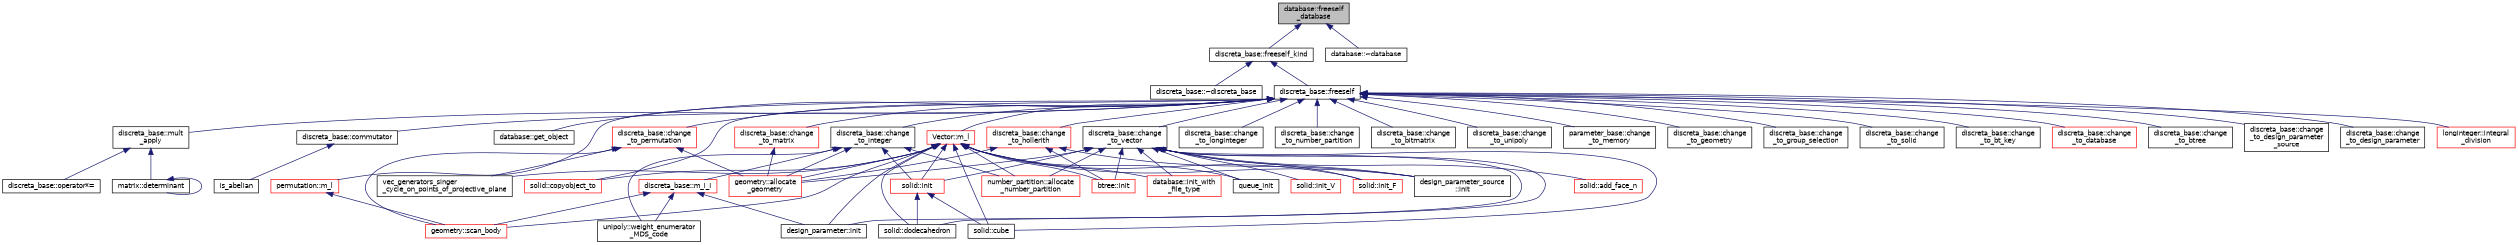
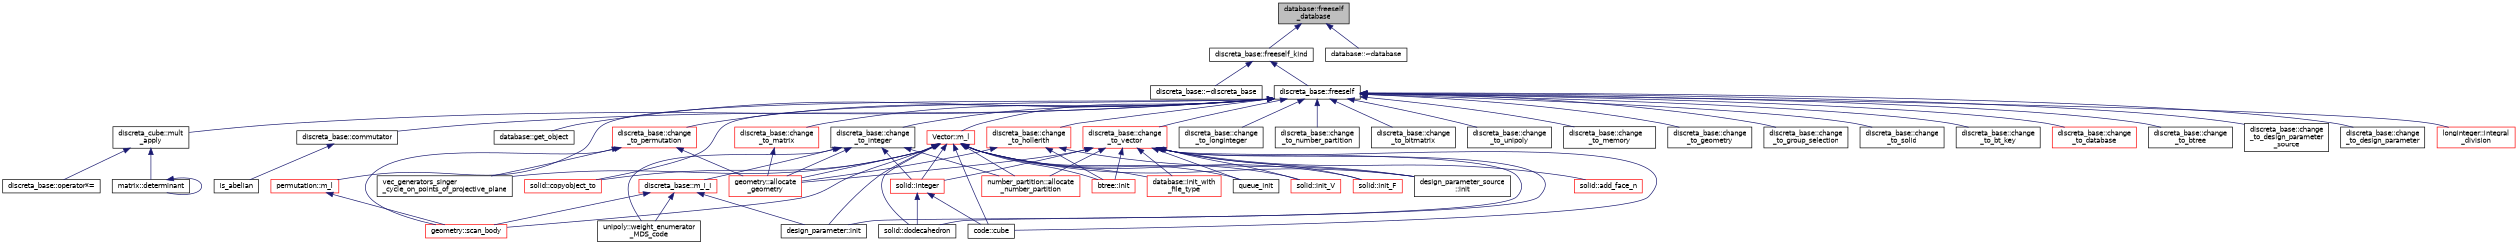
node "discreta_base::mult _apply": label "discreta_base::mult _apply" -> "discreta_cube::mult _apply"
node "discreta_base::change _to_vector": color black -> red
node "parameter_base::change _to_memory": label "parameter_base::change _to_memory" -> "discreta_base::change _to_memory"
edge "solid::init_V" -> "Vector::m_l": added
node "solid::init": label "solid::init" -> "solid::integer"
node "solid::cube": label "solid::cube" -> "code::cube"
